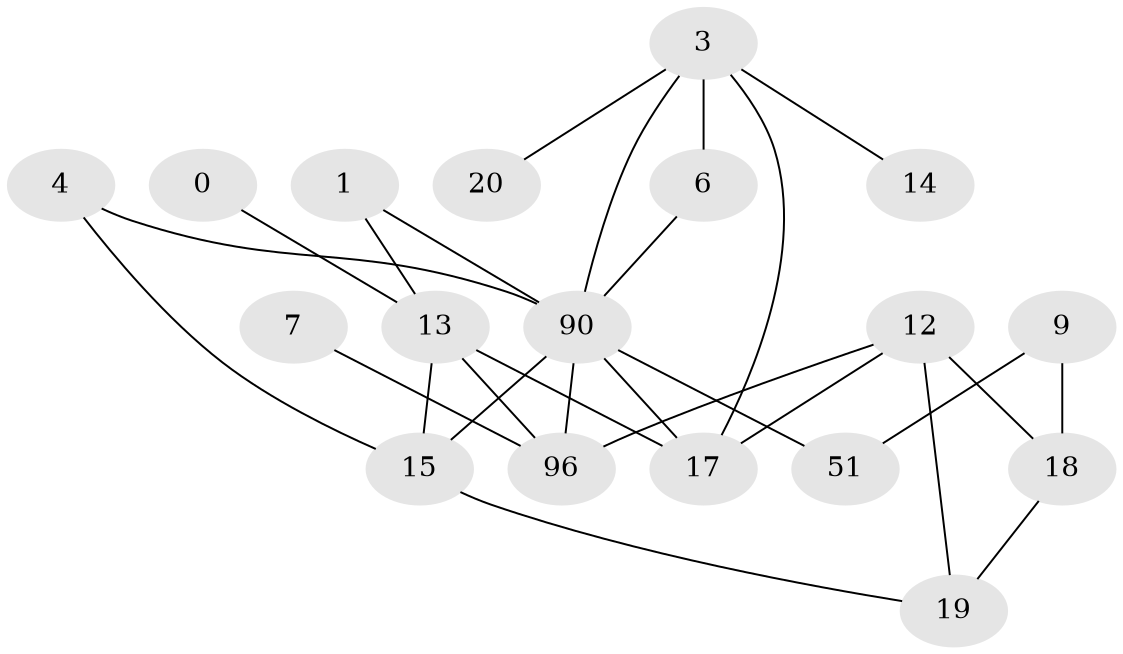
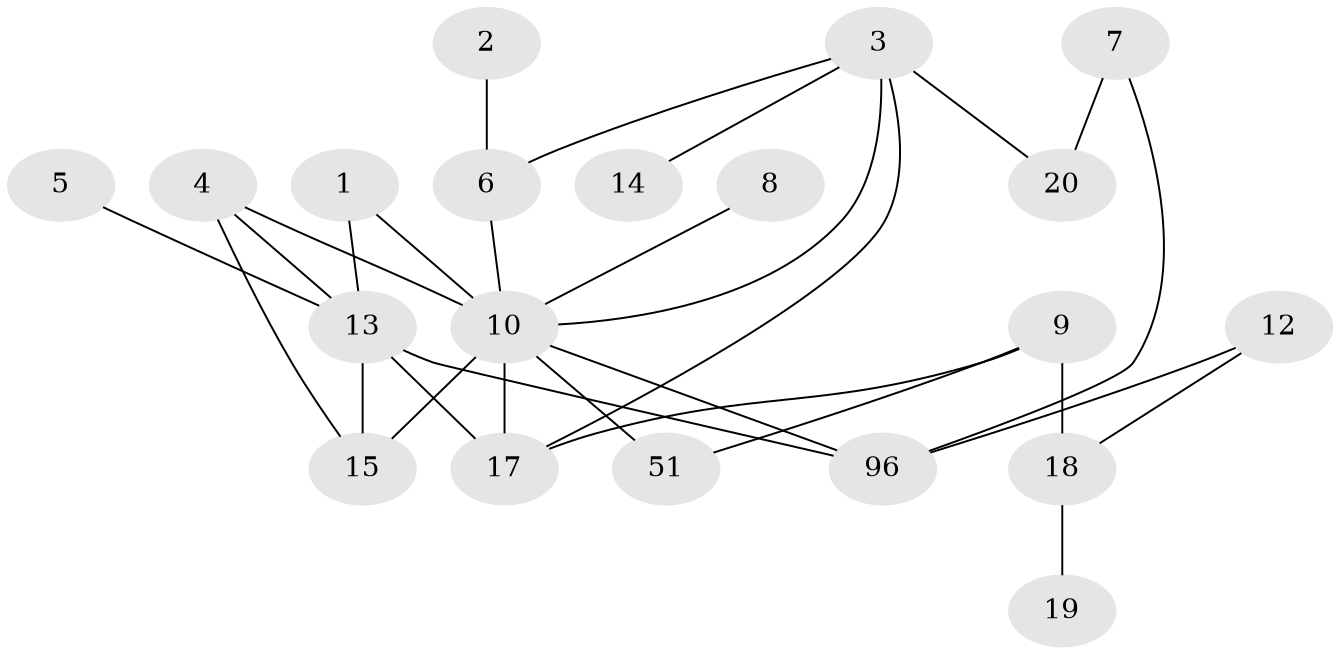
node "2": added
edge "7" -- "20": added
node "0": label "0" -> "5"
node "8": added
edge "4" -- "13": added
node "90": label "90" -> "10"
edge "12" -- "17": now "9" -- "17"
edge "12" -- "19": removed
edge "15" -- "19": removed
